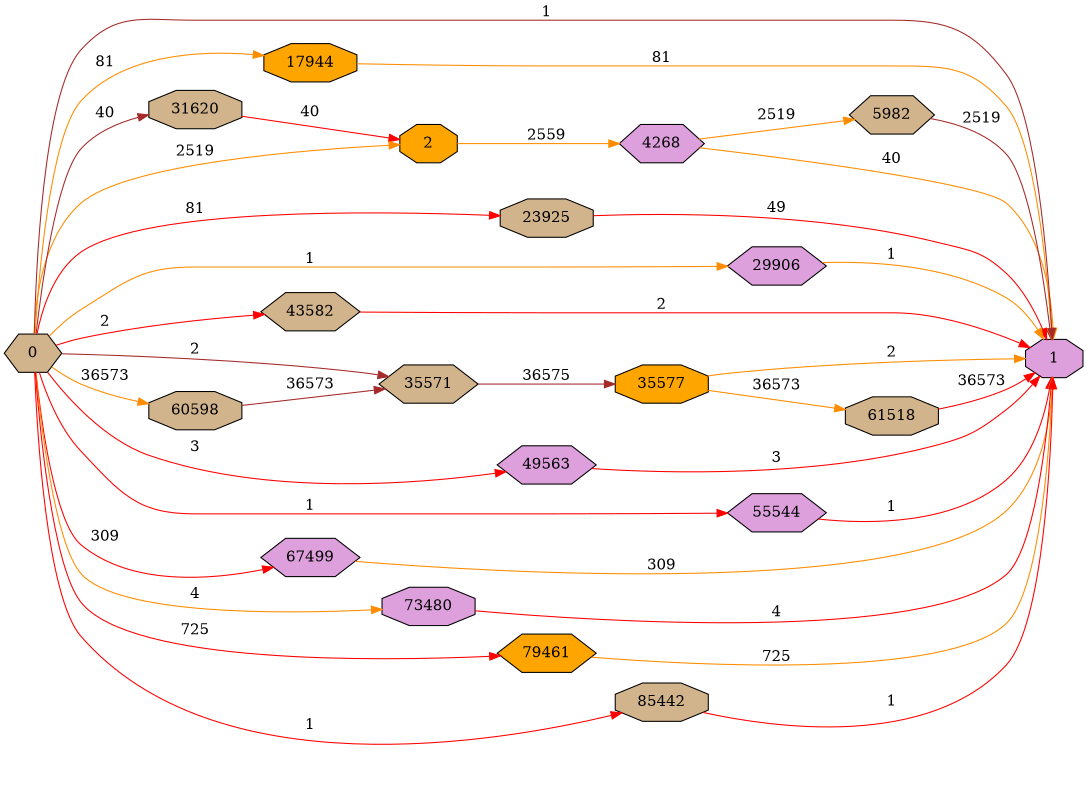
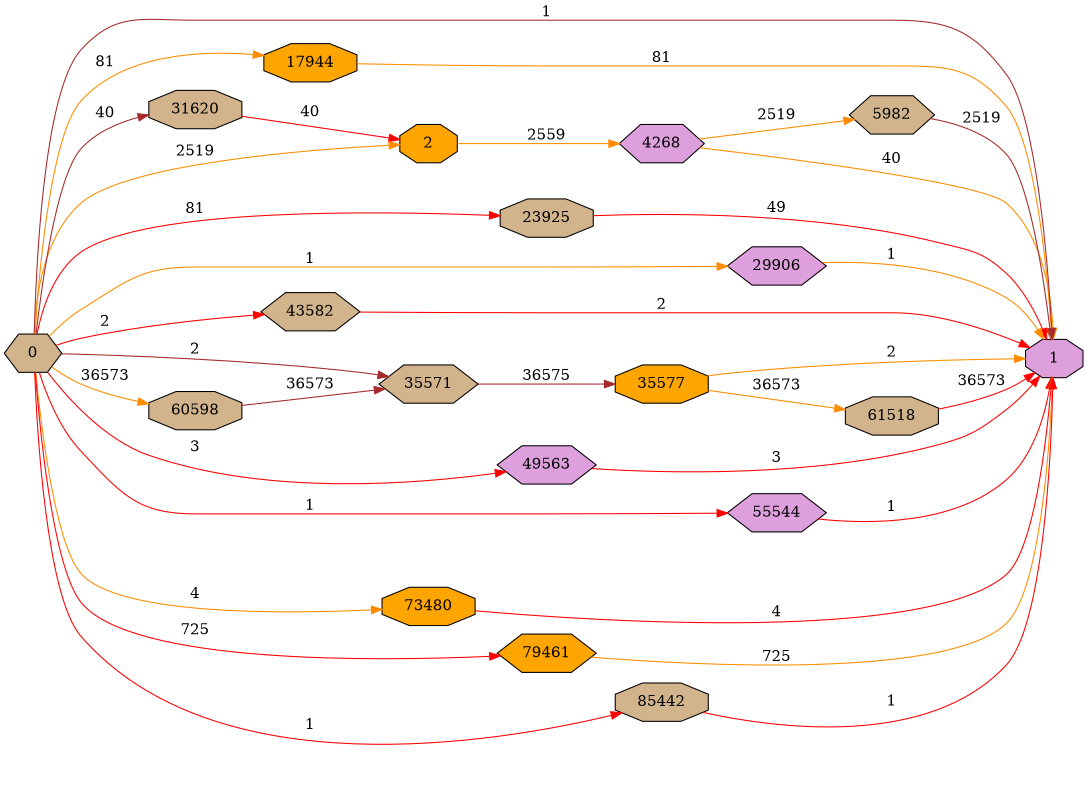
node "67499": removed
node "73480": fillcolor plum -> orange
